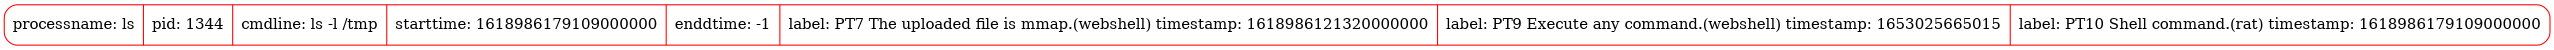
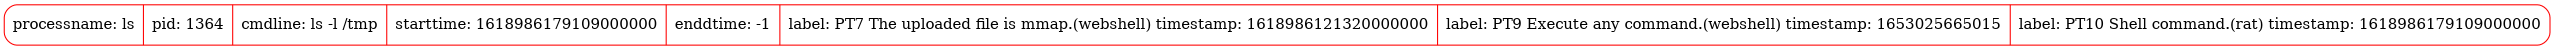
node "processname: ls": text "pid: 1344" -> "pid: 1364"
